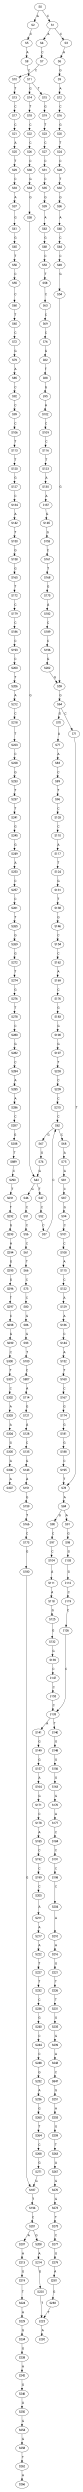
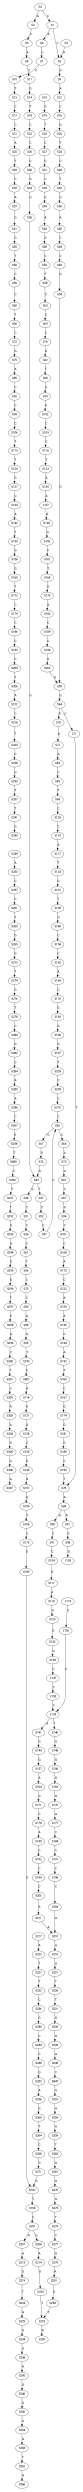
edge "S1" -> "S3": now "S1" -> "S6"
edge "S11" -> "S15": removed, label "T"
edge "S245" -> "S249": removed, label "G"
node "S112": removed
edge "S211" -> "S217": now "S211" -> "S210"
